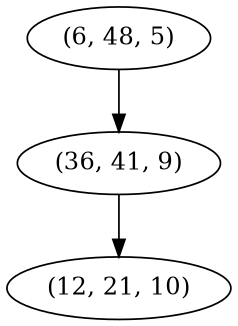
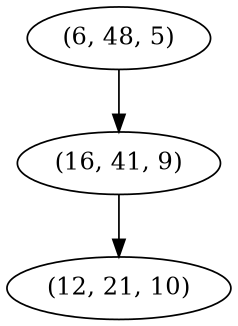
node "(36, 41, 9)": label "(36, 41, 9)" -> "(16, 41, 9)"
